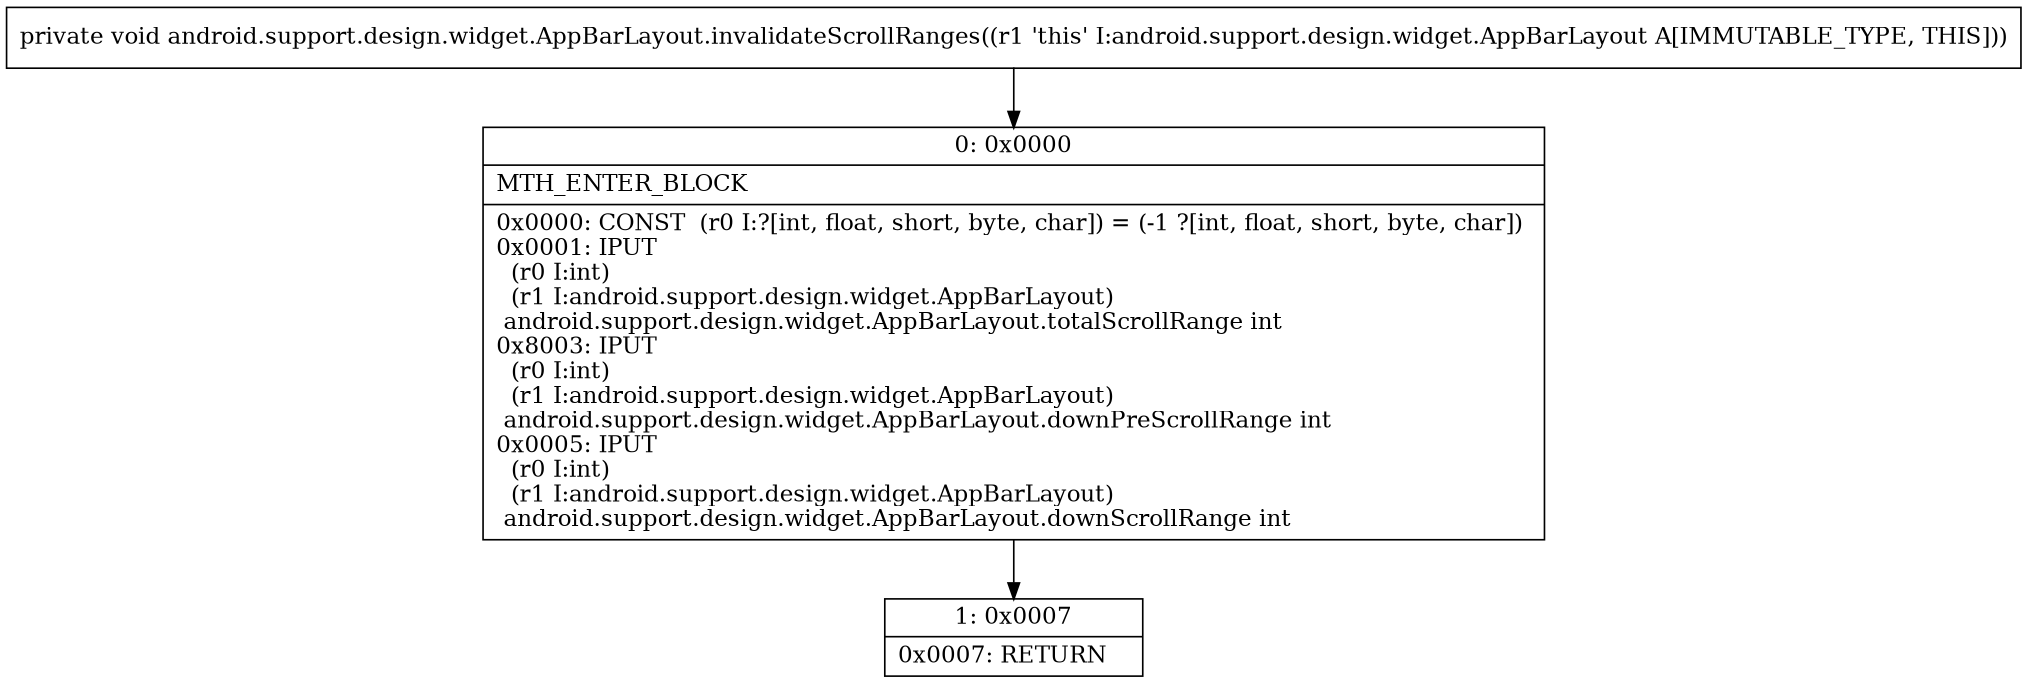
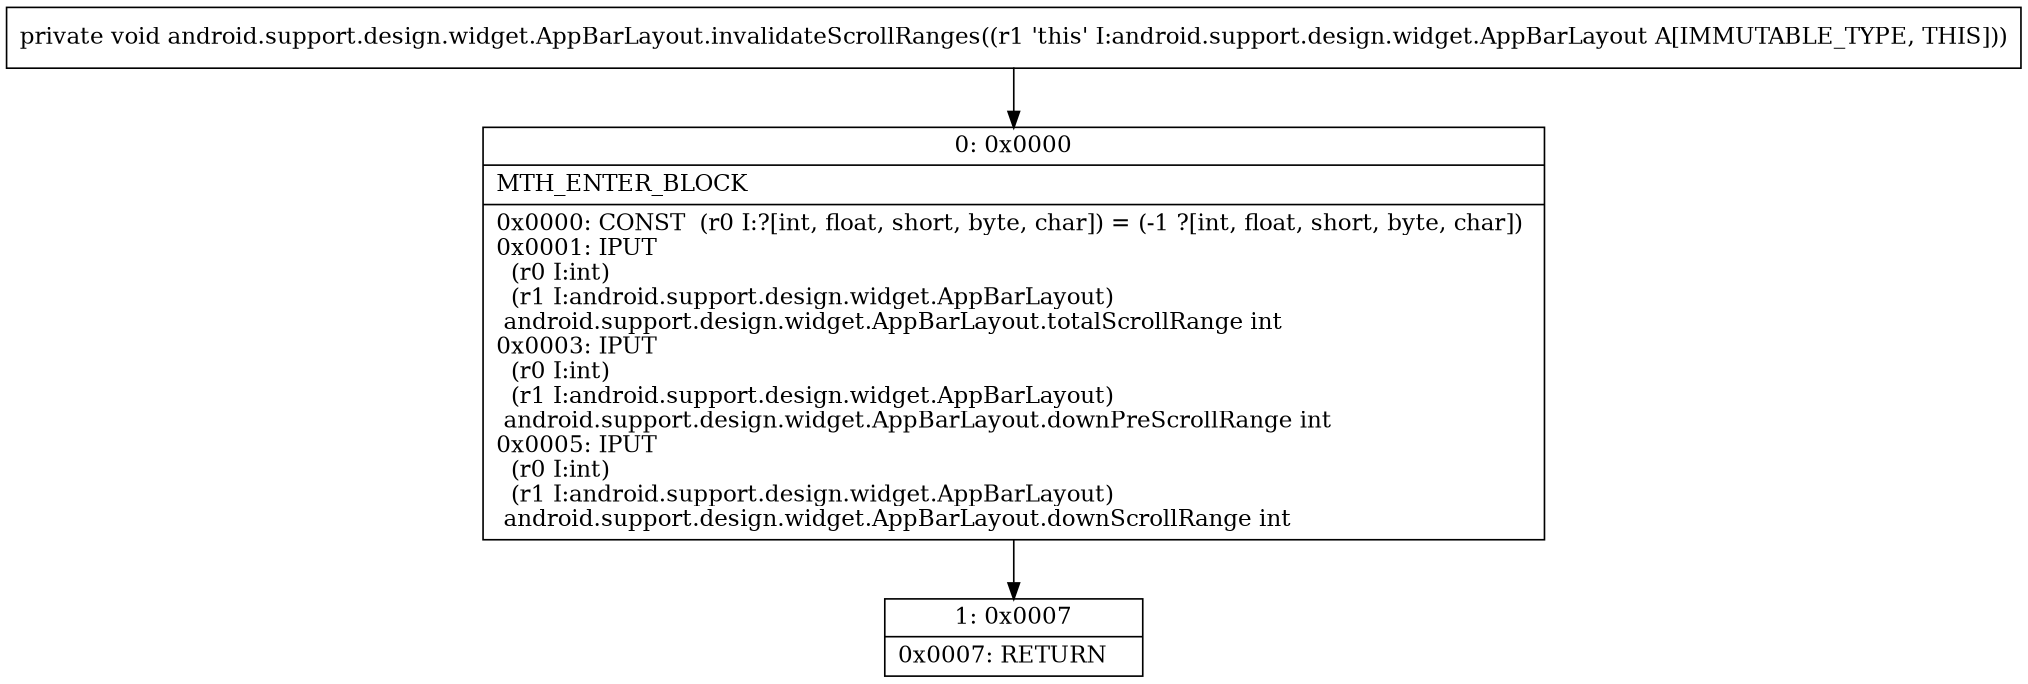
node "0: 0x0000": text "0x8003: IPUT" -> "0x0003: IPUT"
